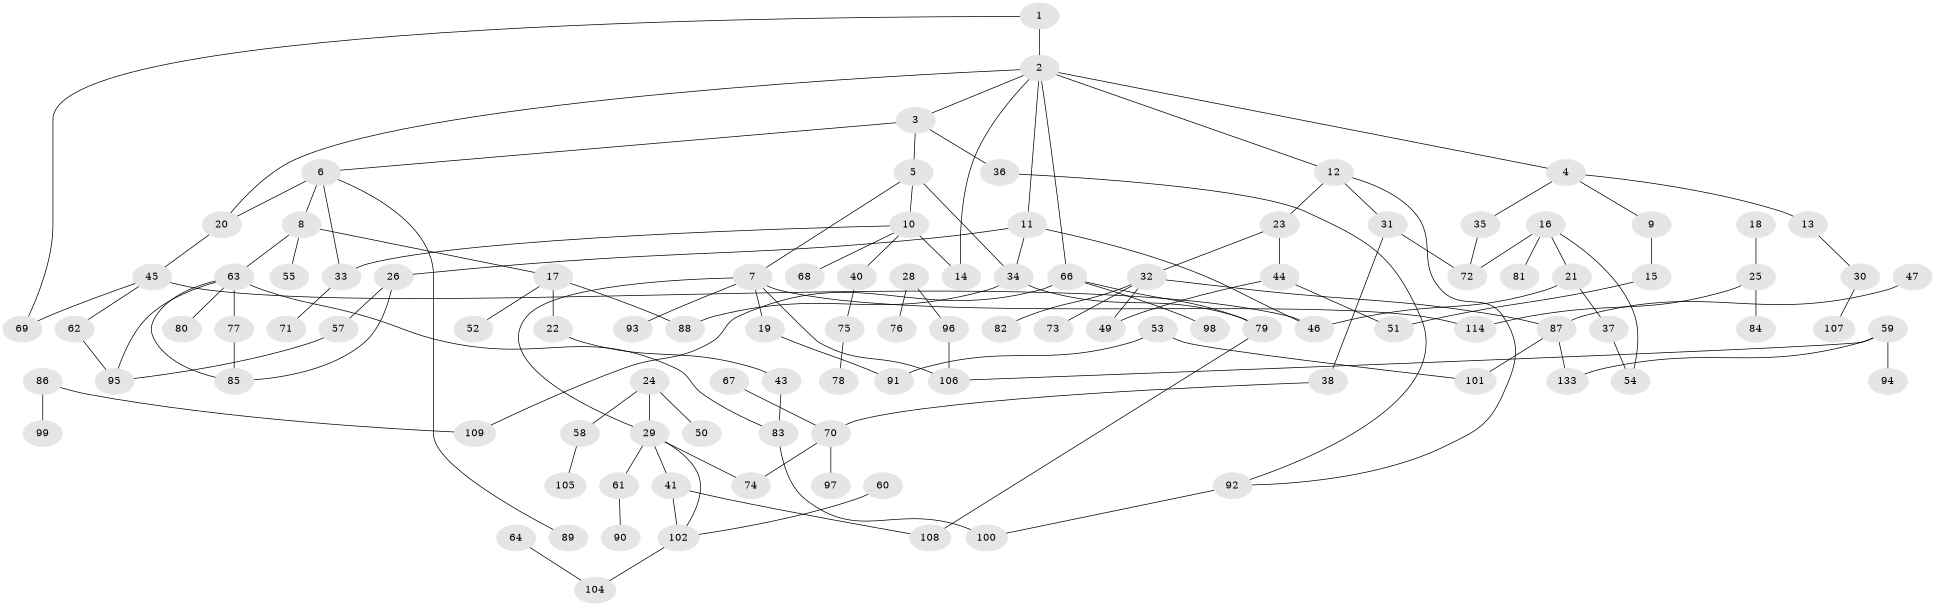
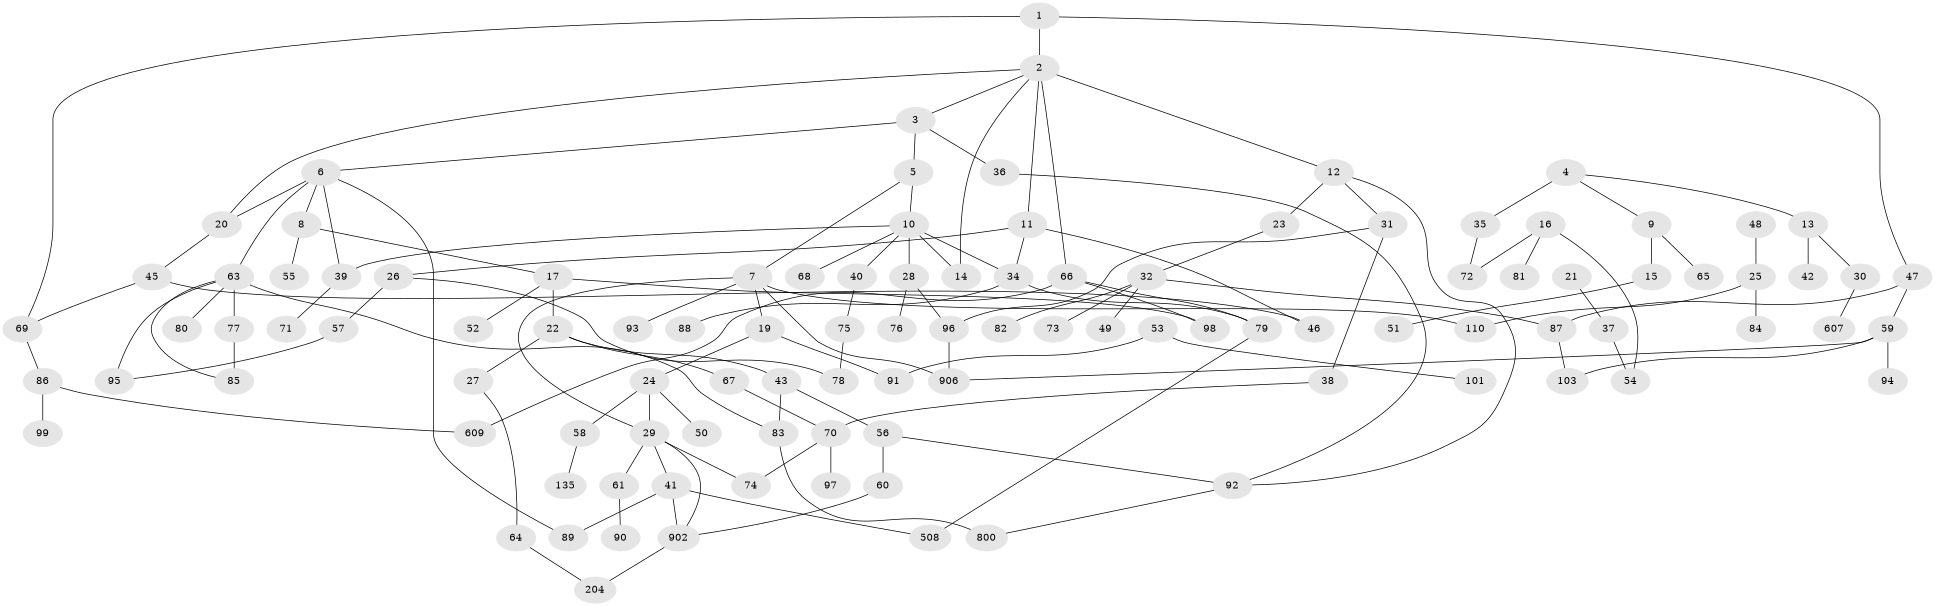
edge "1" -- "47": added
edge "2" -- "4": removed
node "18": label "18" -> "48"
edge "5" -- "34": now "10" -- "34"
edge "31" -- "72": now "31" -- "96"
edge "8" -- "63": now "6" -- "63"
edge "10" -- "28": added
edge "16" -- "21": removed
node "33": label "33" -> "39"
node "44": removed
node "65": added
node "42": added
edge "17" -- "88": now "17" -- "98"
edge "47" -- "59": added
edge "21" -- "46": removed
node "62": removed
node "114": label "114" -> "110"
node "107": label "107" -> "607"
edge "19" -- "24": added
edge "87" -- "101": removed
edge "69" -- "86": added
edge "22" -- "67": added
edge "26" -- "85": now "26" -- "78"
node "27": added
node "106": label "106" -> "906"
node "133": label "133" -> "103"
node "109": label "109" -> "609"
node "56": added
node "105": label "105" -> "135"
edge "41" -- "89": added
node "102": label "102" -> "902"
node "108": label "108" -> "508"
node "100": label "100" -> "800"
node "104": label "104" -> "204"
